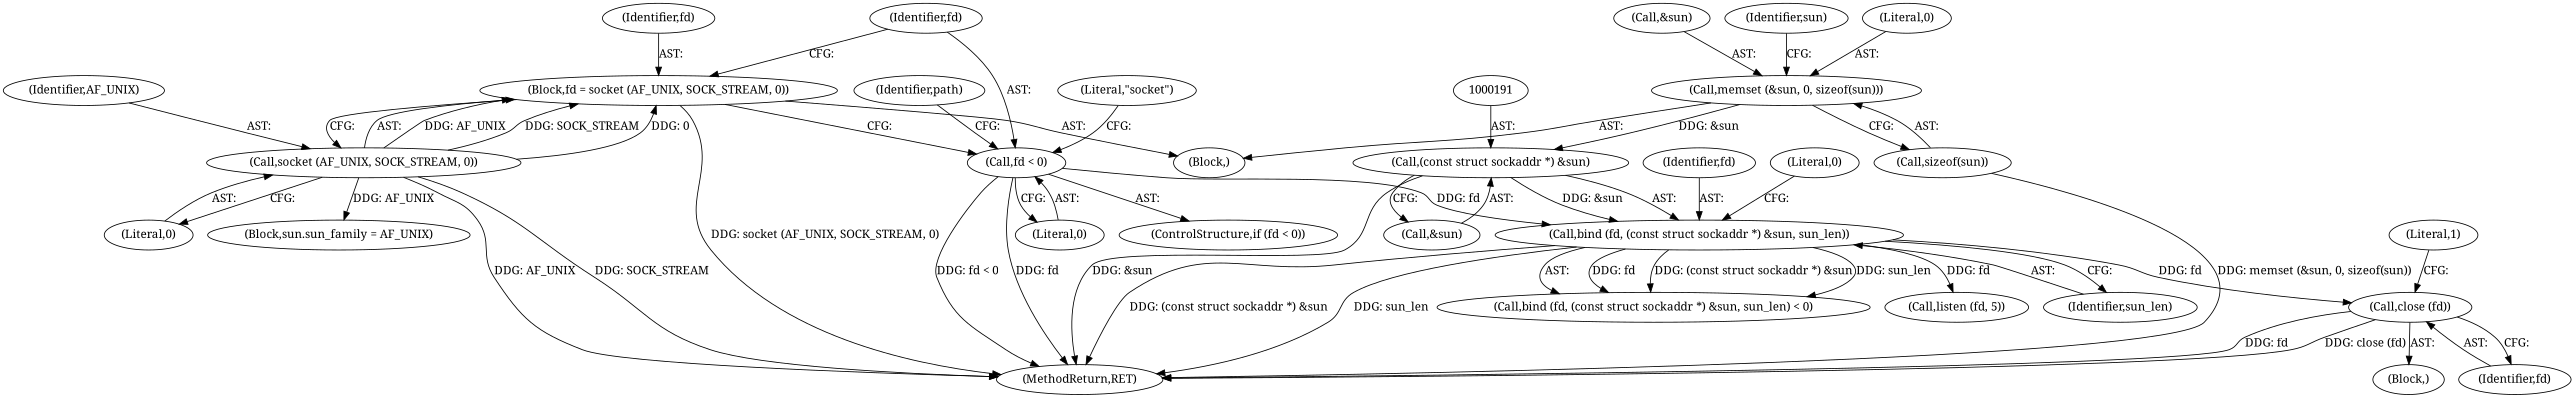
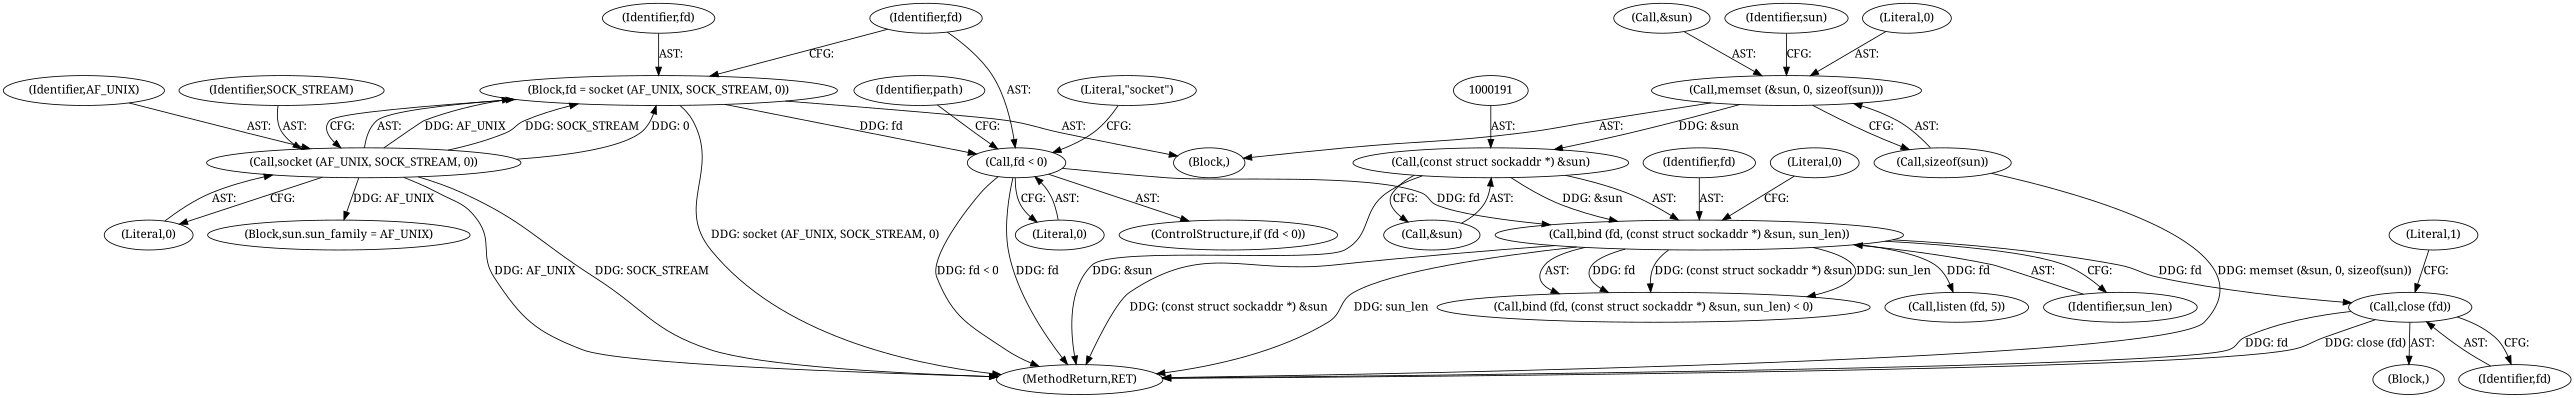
node "(Identifier,SOCK_STREAM)": added
edge "(Block,fd = socket (AF_UNIX, SOCK_STREAM, 0))" -> "(Call,fd < 0)": label "CFG: " -> "DDG: fd"
